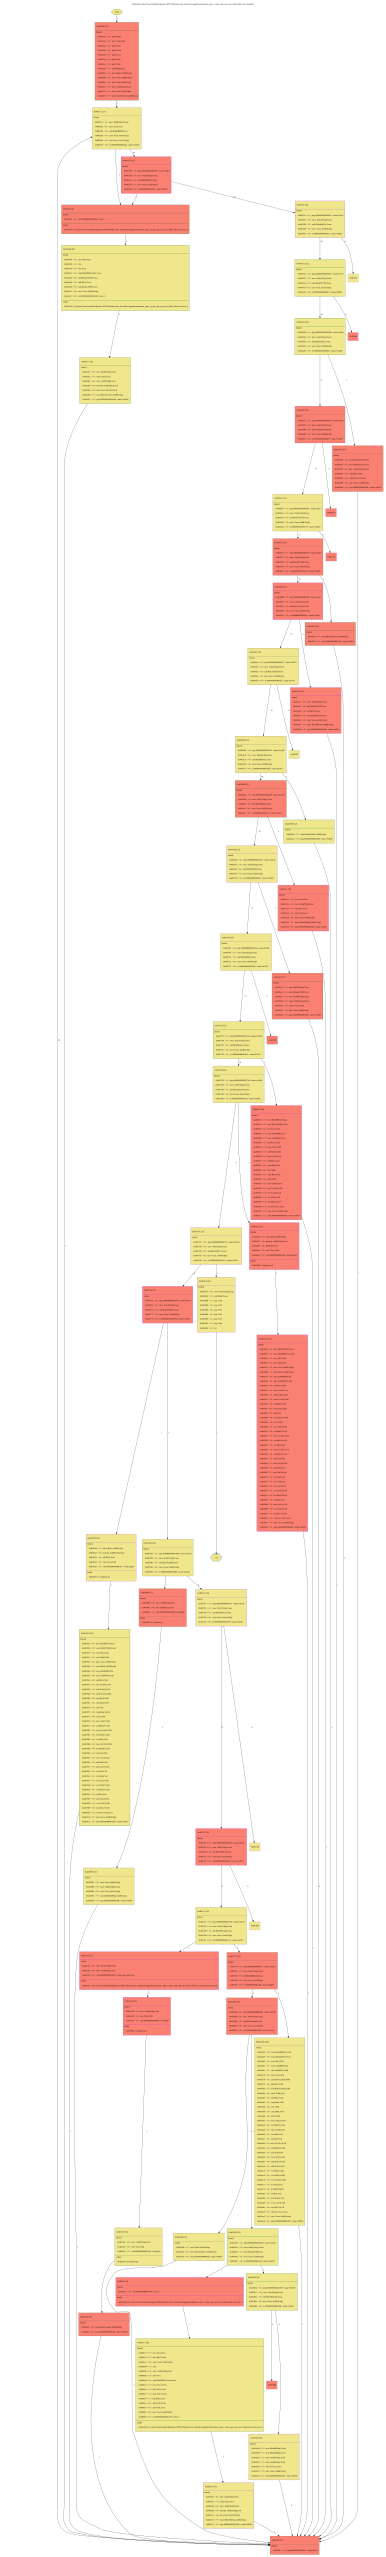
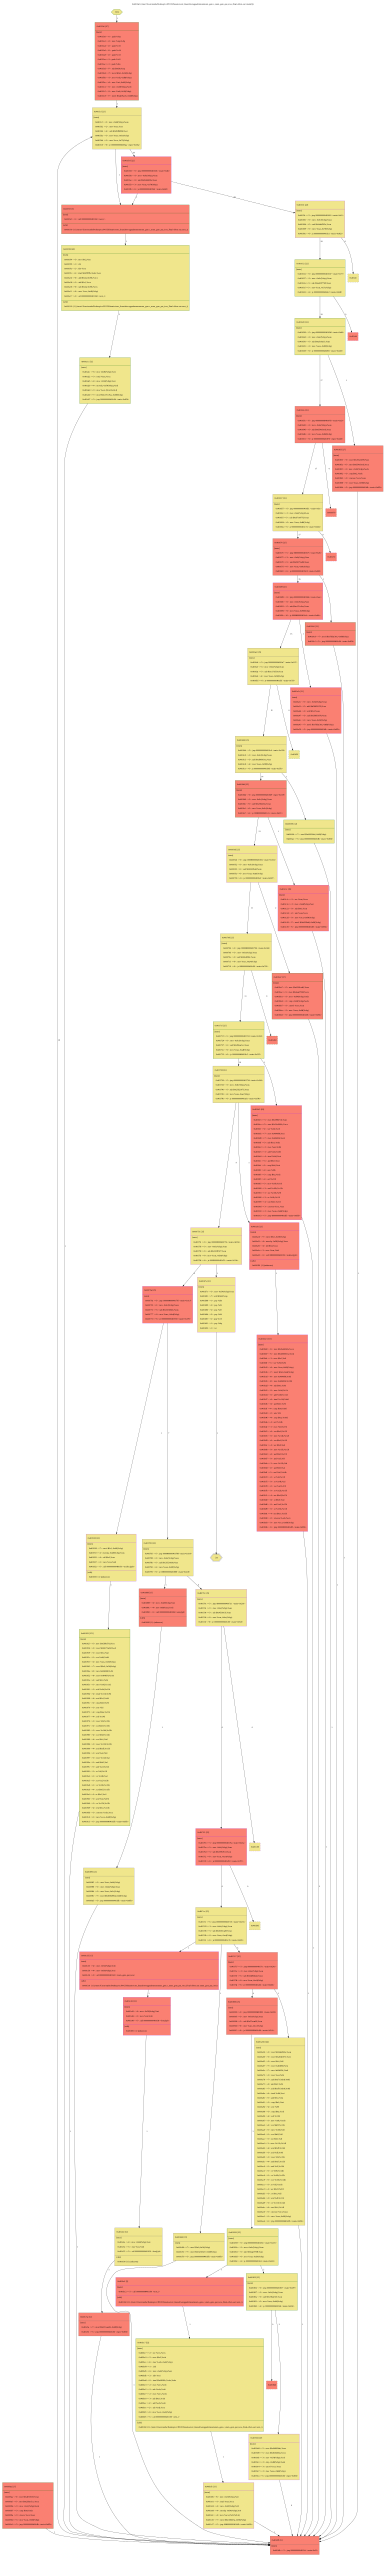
edge "0x401800 [25]" -> "0x401d6b [19]": now "0x4017ce [25]" -> "0x401d6b [19]"
node "0x4018aa [27]": added
